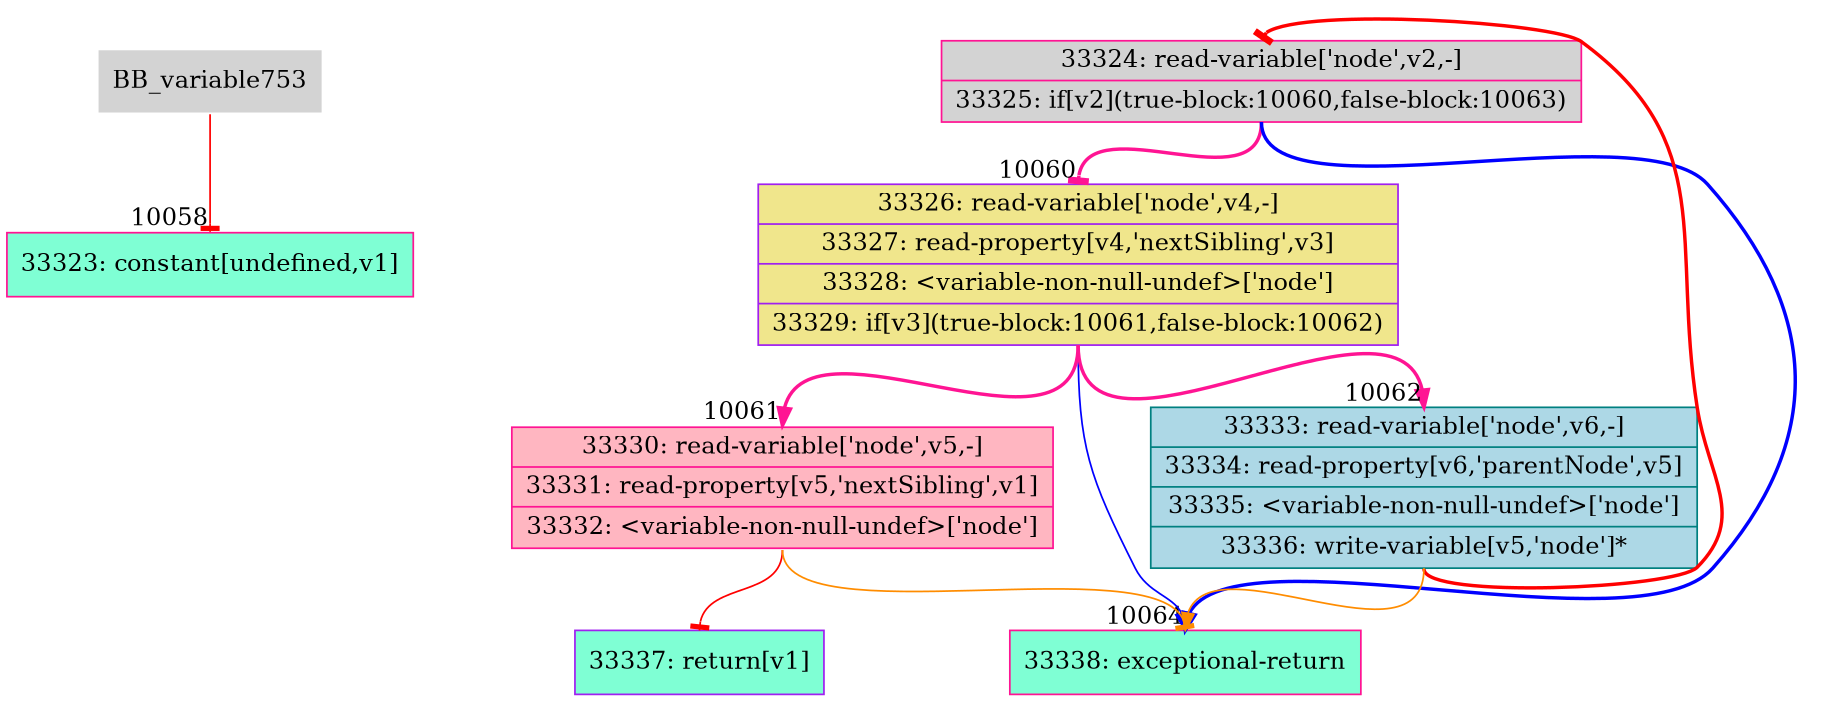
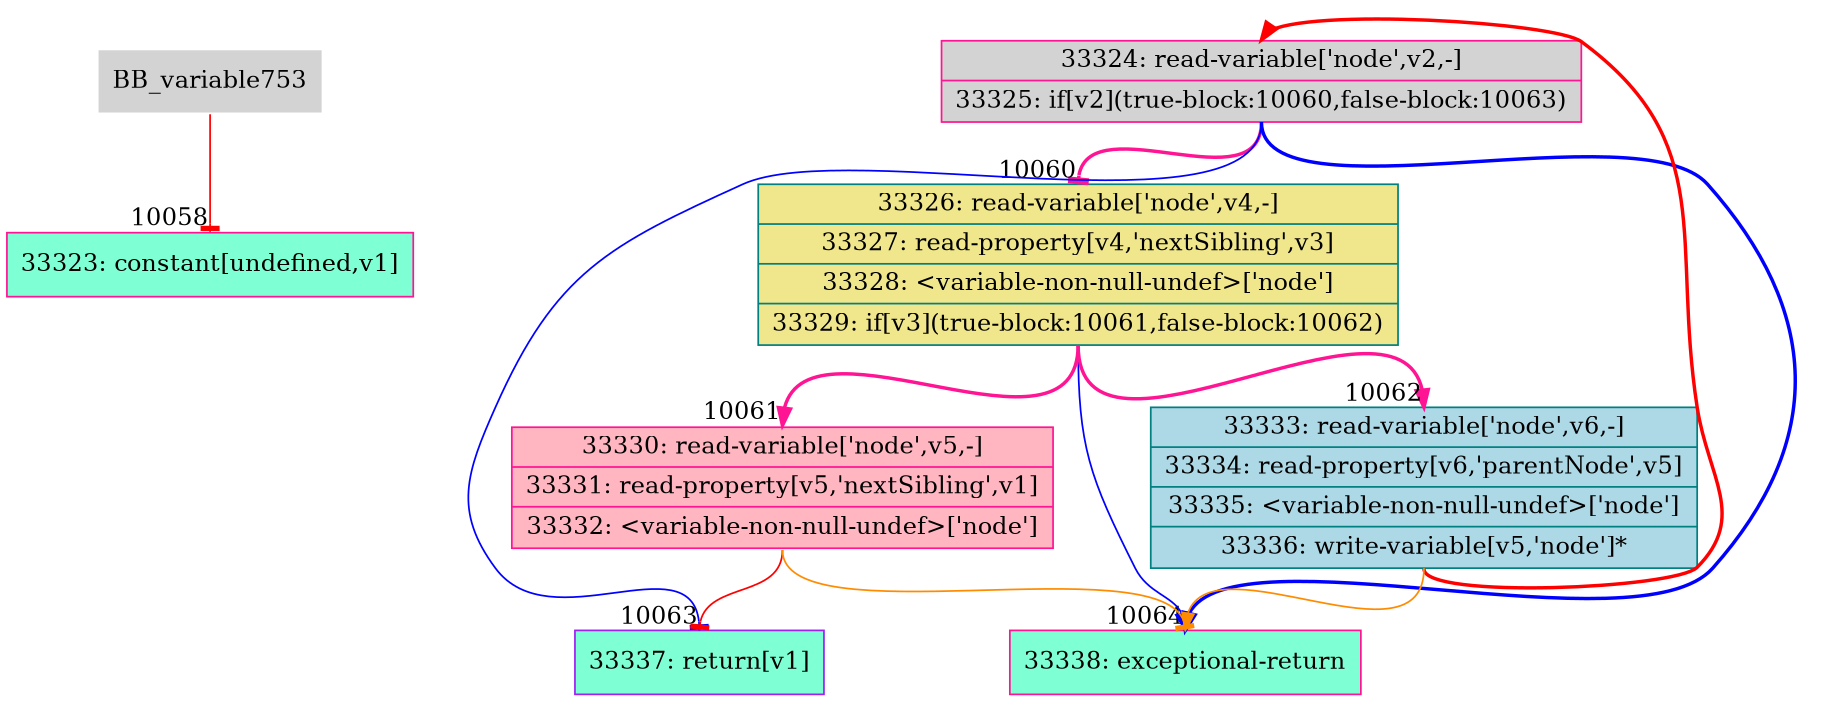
edge "33324: read-variable['node',v2,-]" -> "33337: return[v1]": added
node "33326: read-variable['node',v4,-]": color purple -> teal
edge "33333: read-variable['node',v6,-]" -> "33324: read-variable['node',v2,-]": arrowhead tee -> normal
